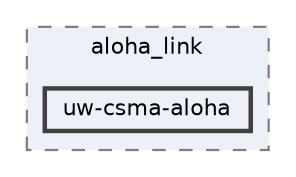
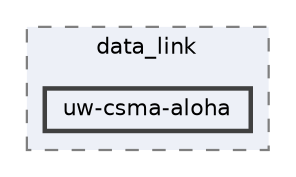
cluster "aloha_link": label "aloha_link" -> "data_link"
